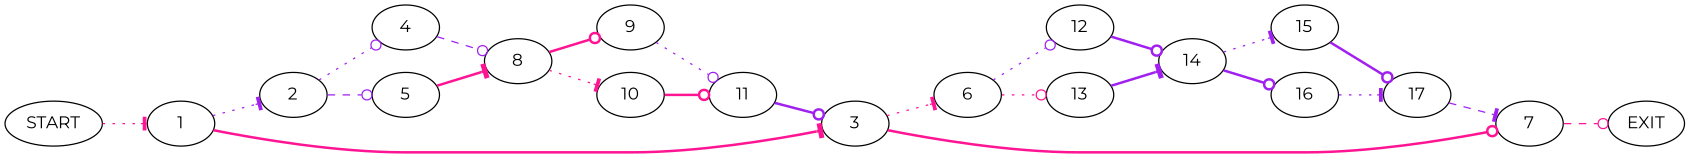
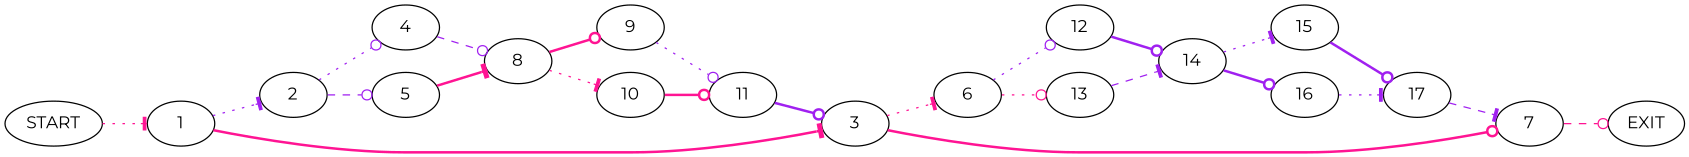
edge "13" -> "14": style bold -> dashed
